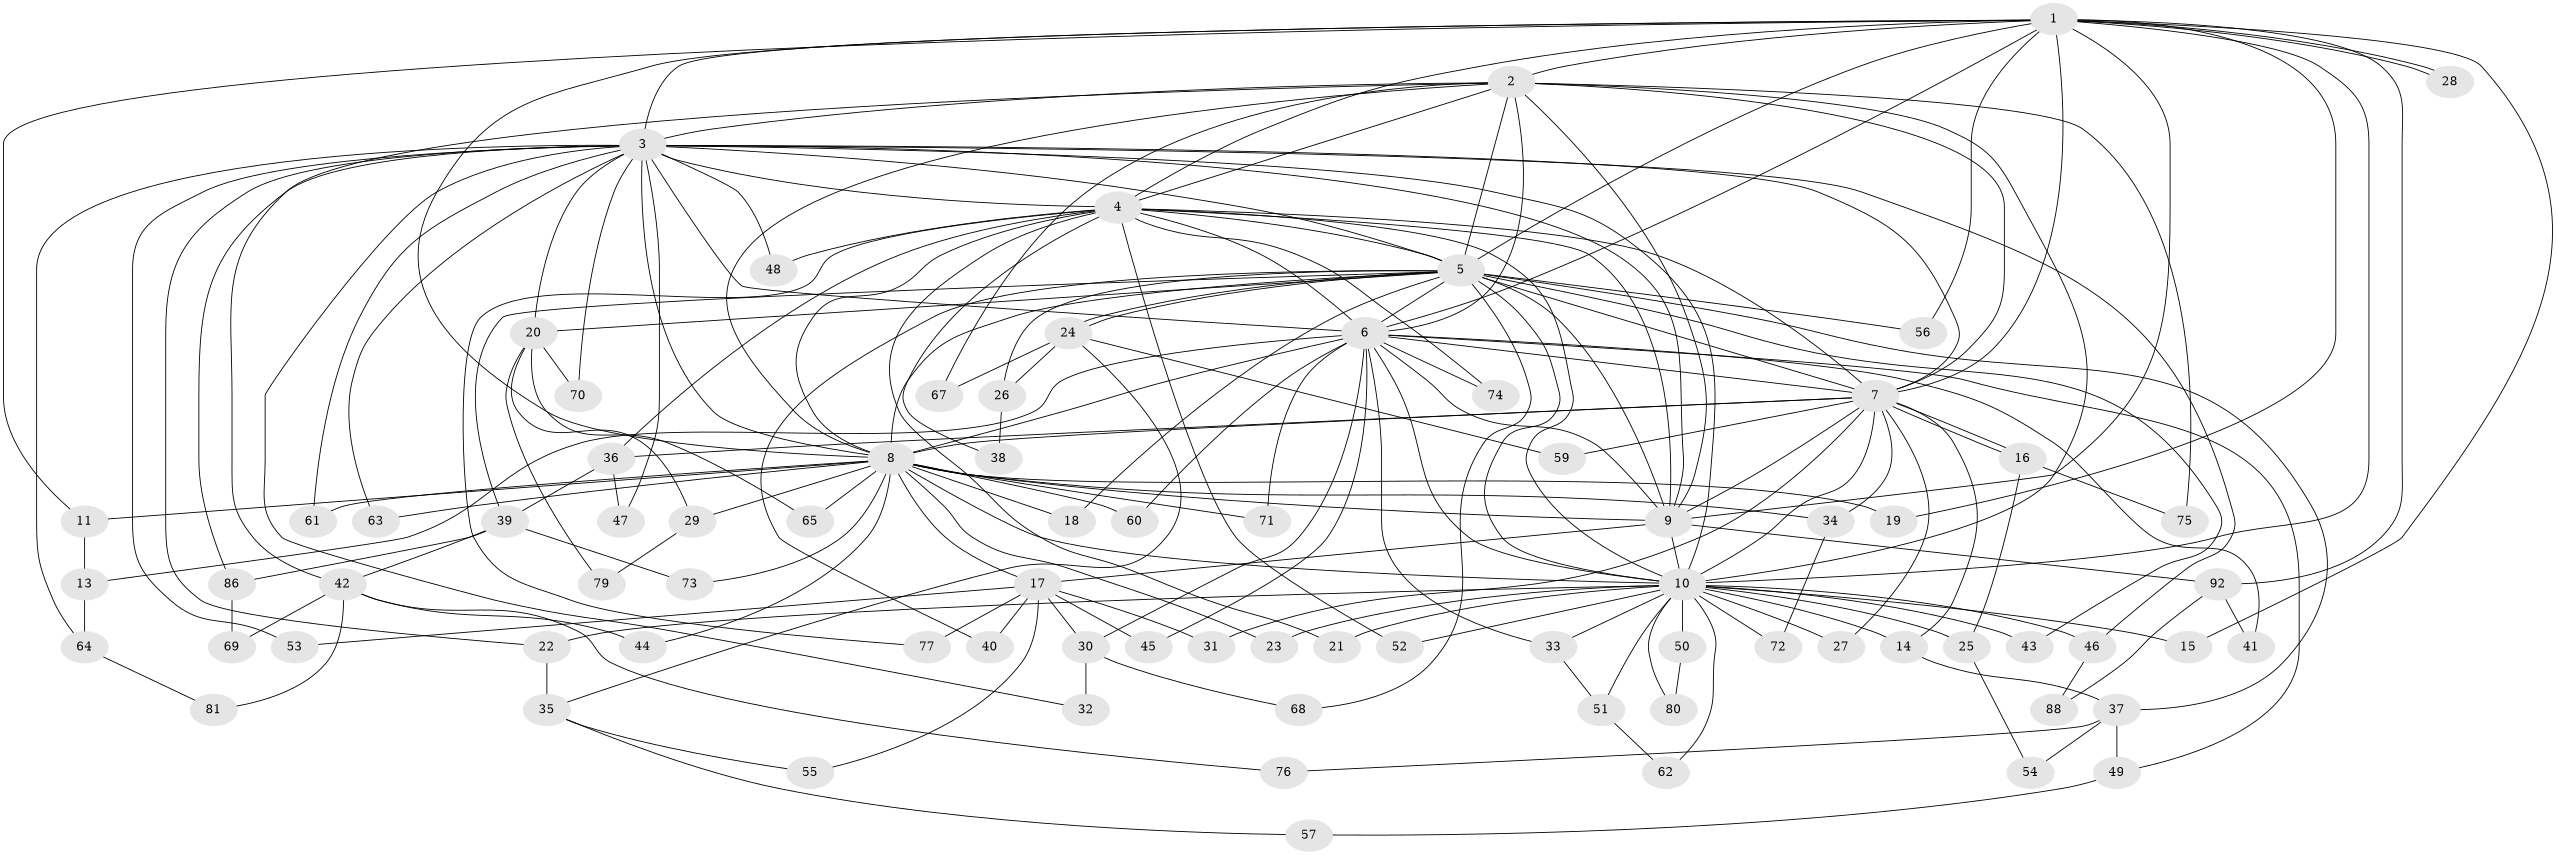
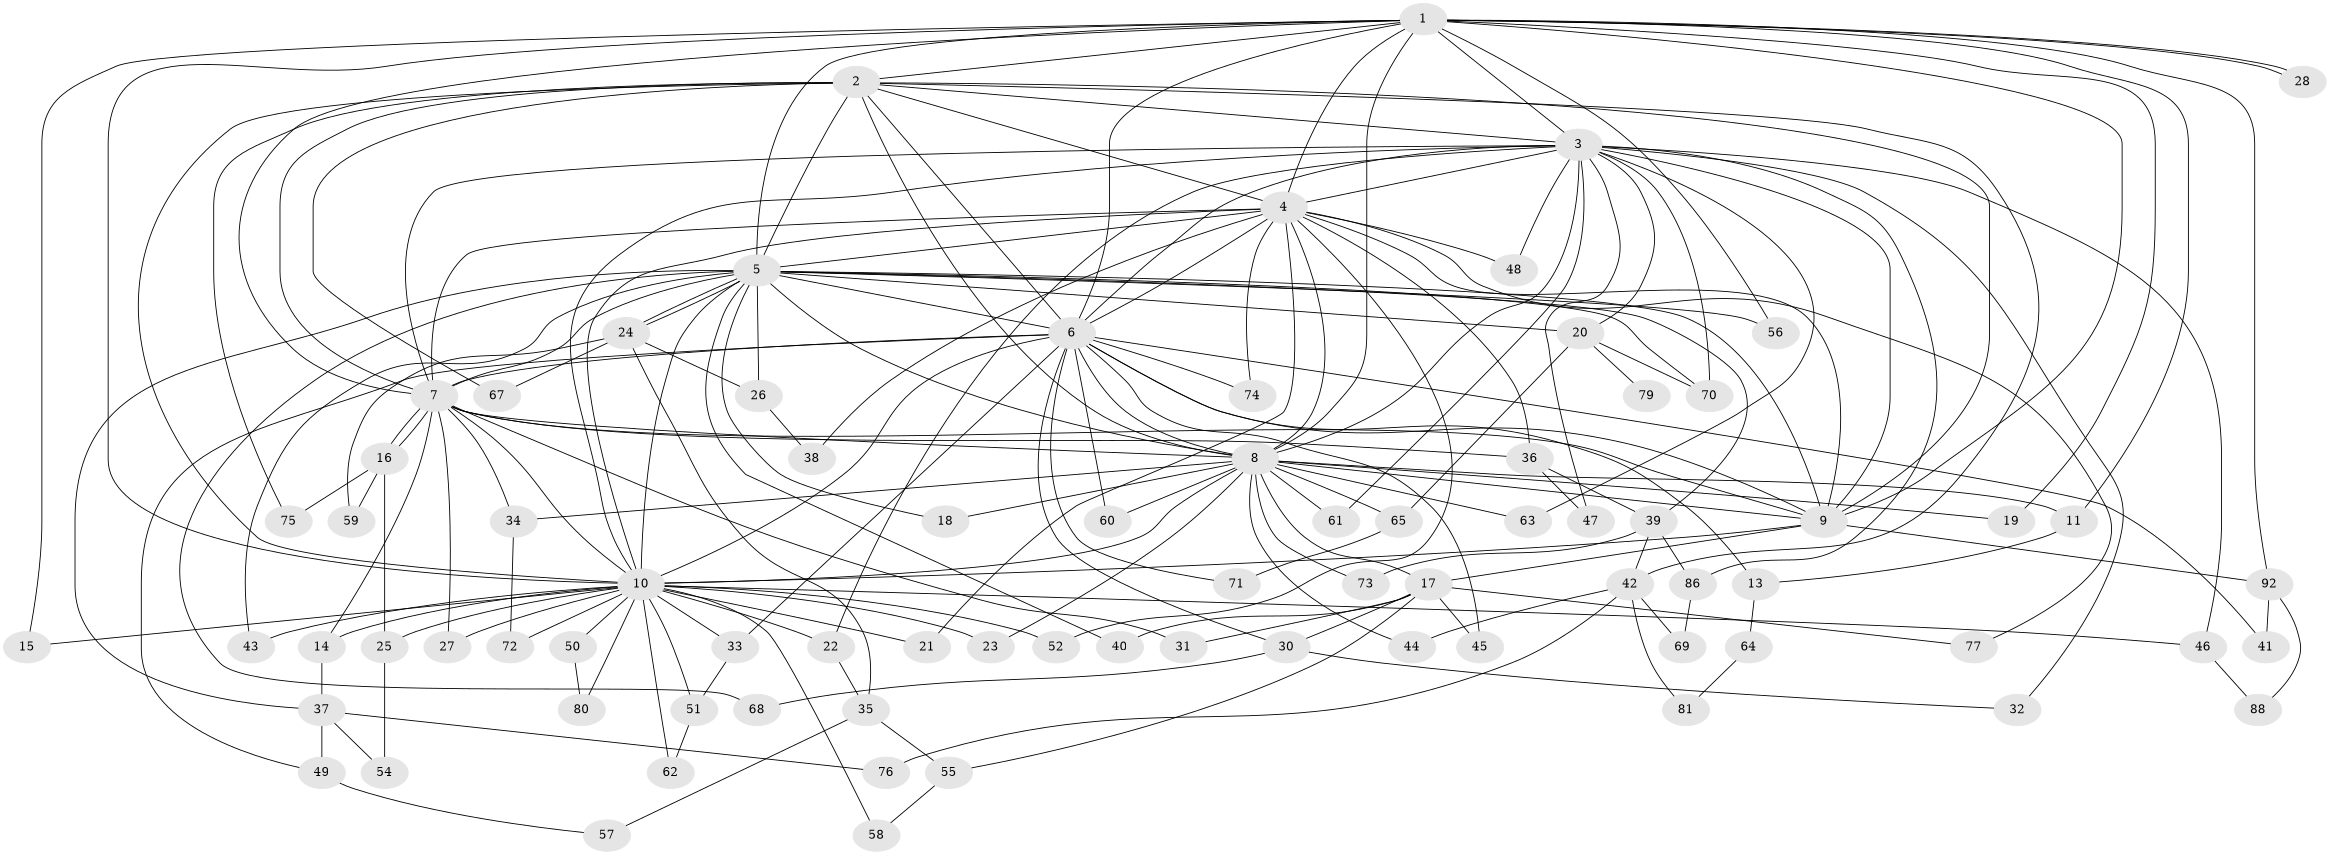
edge "3" -- "5": now "70" -- "5"
edge "3" -- "64": removed
edge "7" -- "59": now "16" -- "59"
edge "8" -- "71": now "65" -- "71"
node "29": removed
node "53": removed
node "58": added
